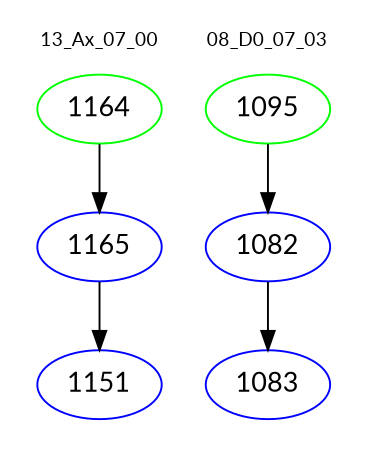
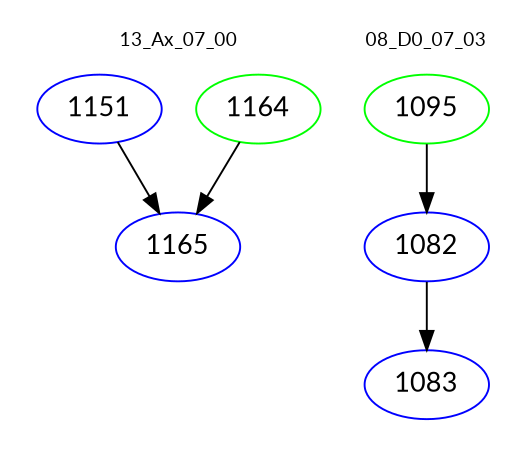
edge "1165" -> "1151": reversed
